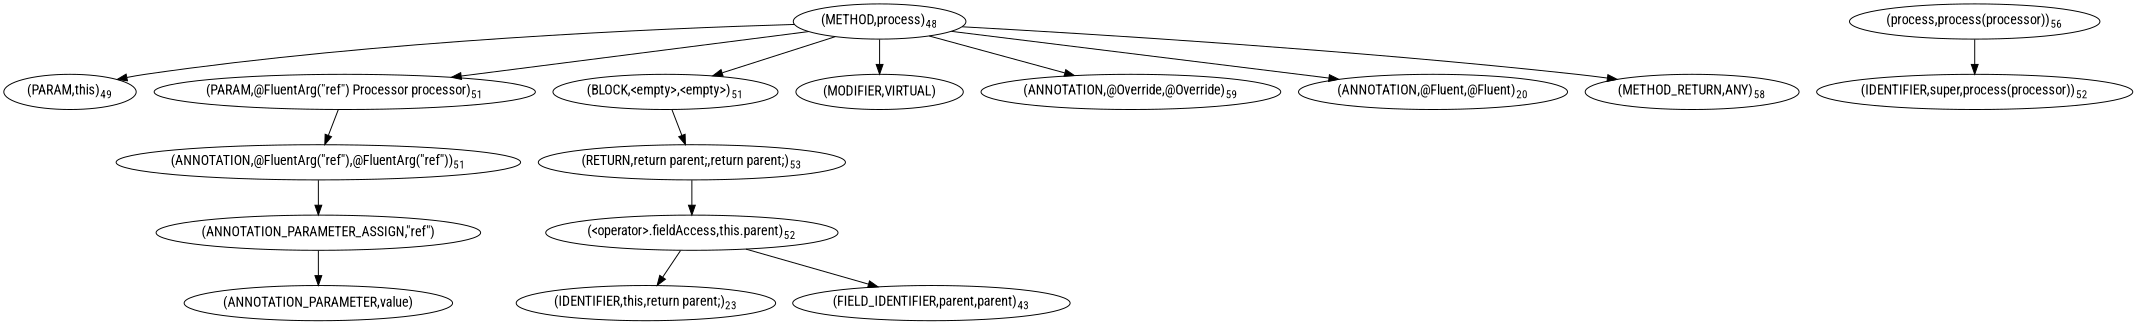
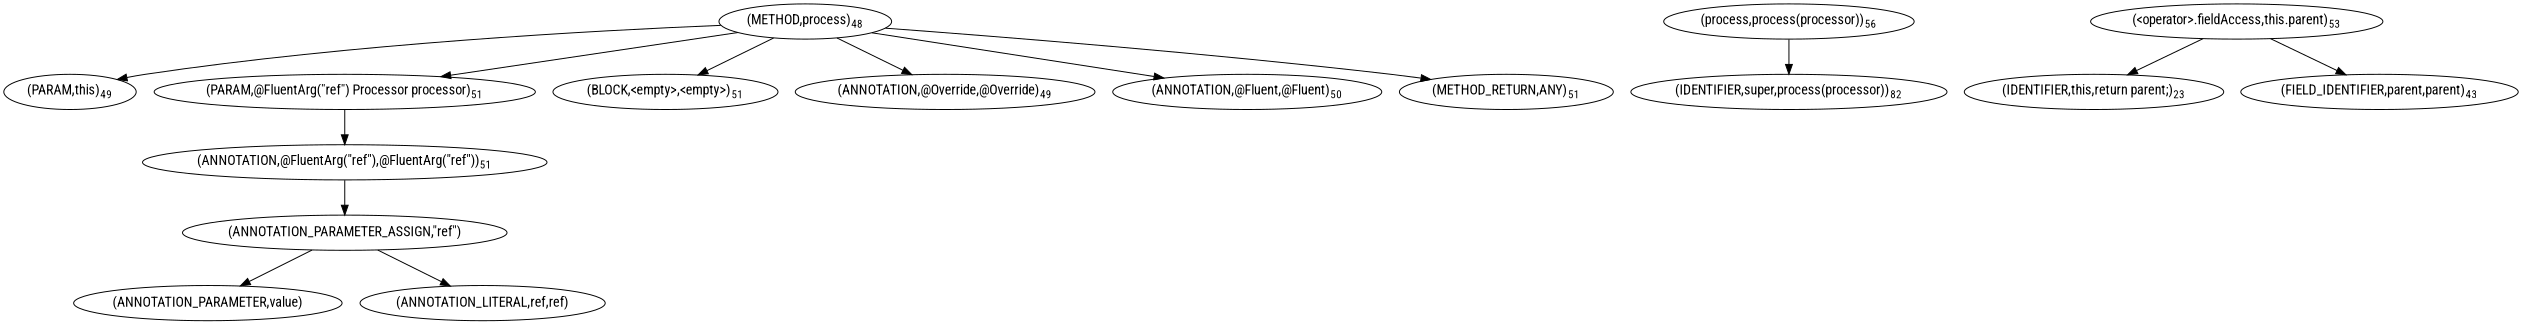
node "(ANNOTATION,@Override,@Override)": text "59" -> "49"
node "(ANNOTATION,@Fluent,@Fluent)": text "20" -> "50"
node "(METHOD_RETURN,ANY)": text "58" -> "51"
node "(IDENTIFIER,super,process(processor))": text "52" -> "82"
node "(MODIFIER,VIRTUAL)": removed
node "(RETURN,return parent;,return parent;)": removed
node "(<operator>.fieldAccess,this.parent)": text "52" -> "53"
node "(ANNOTATION_LITERAL,ref,ref)": added
